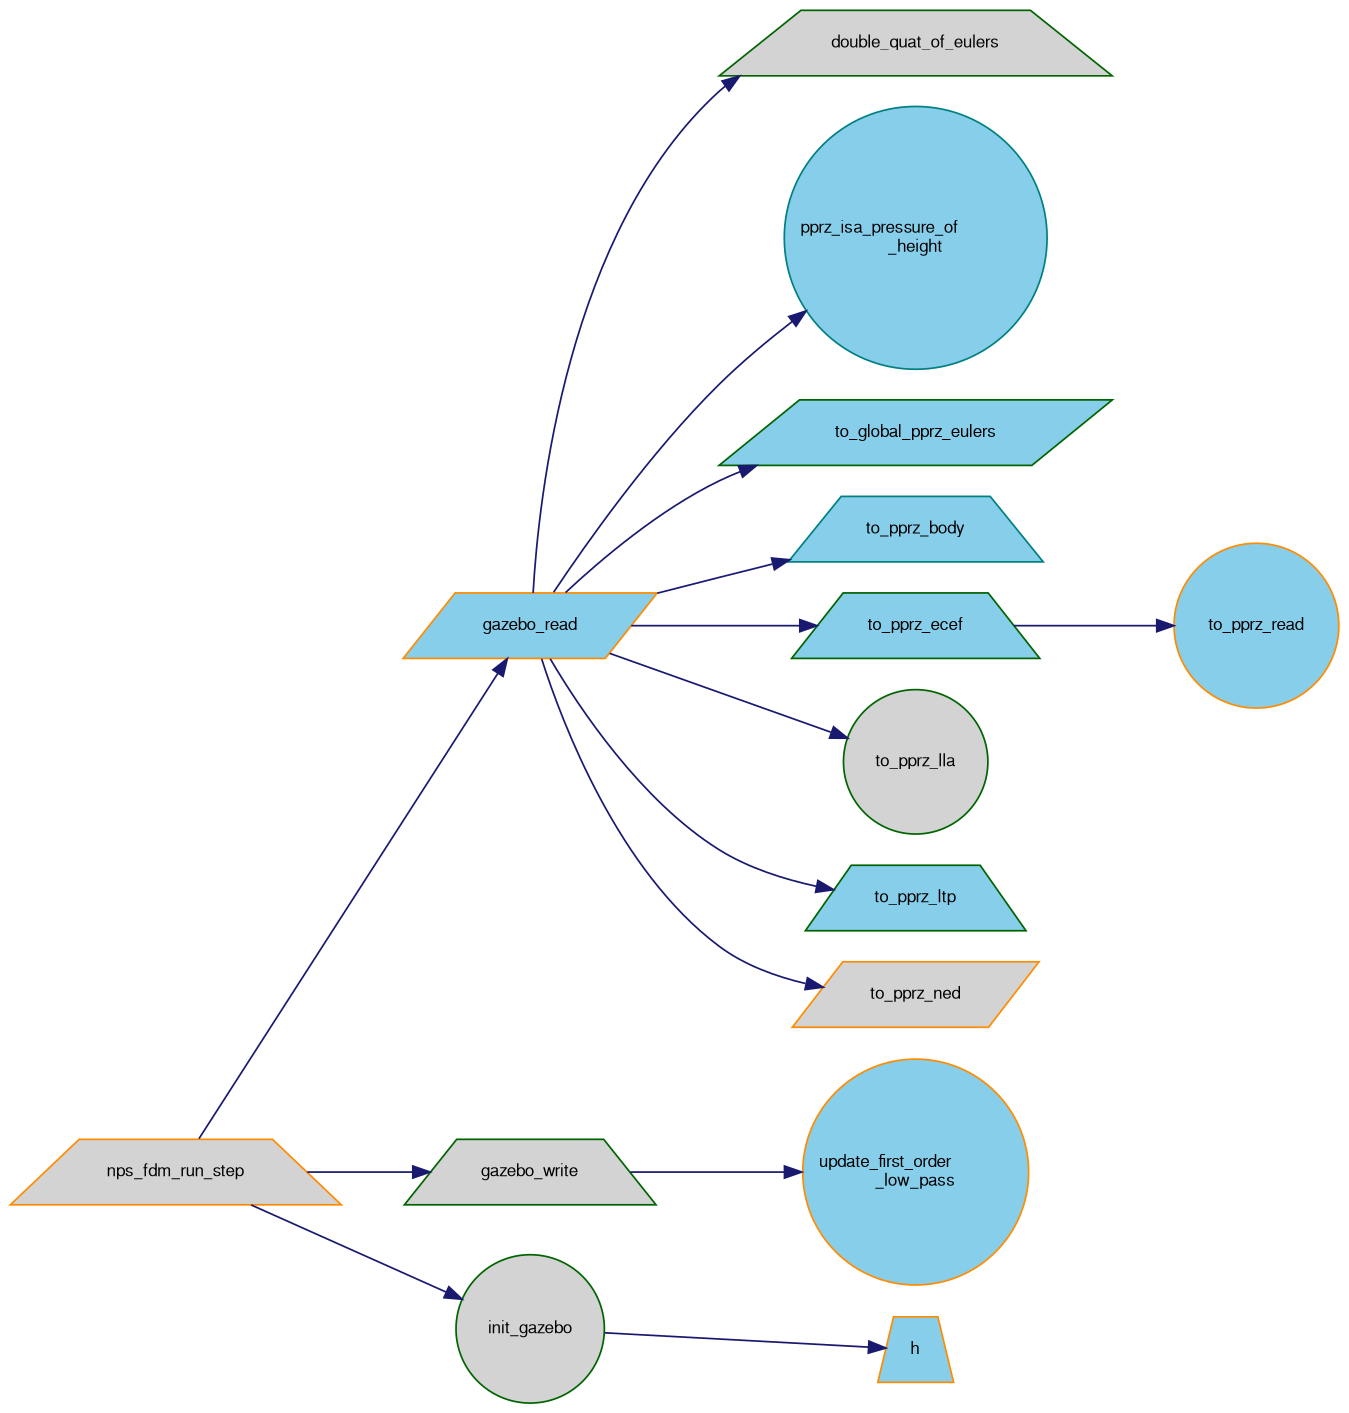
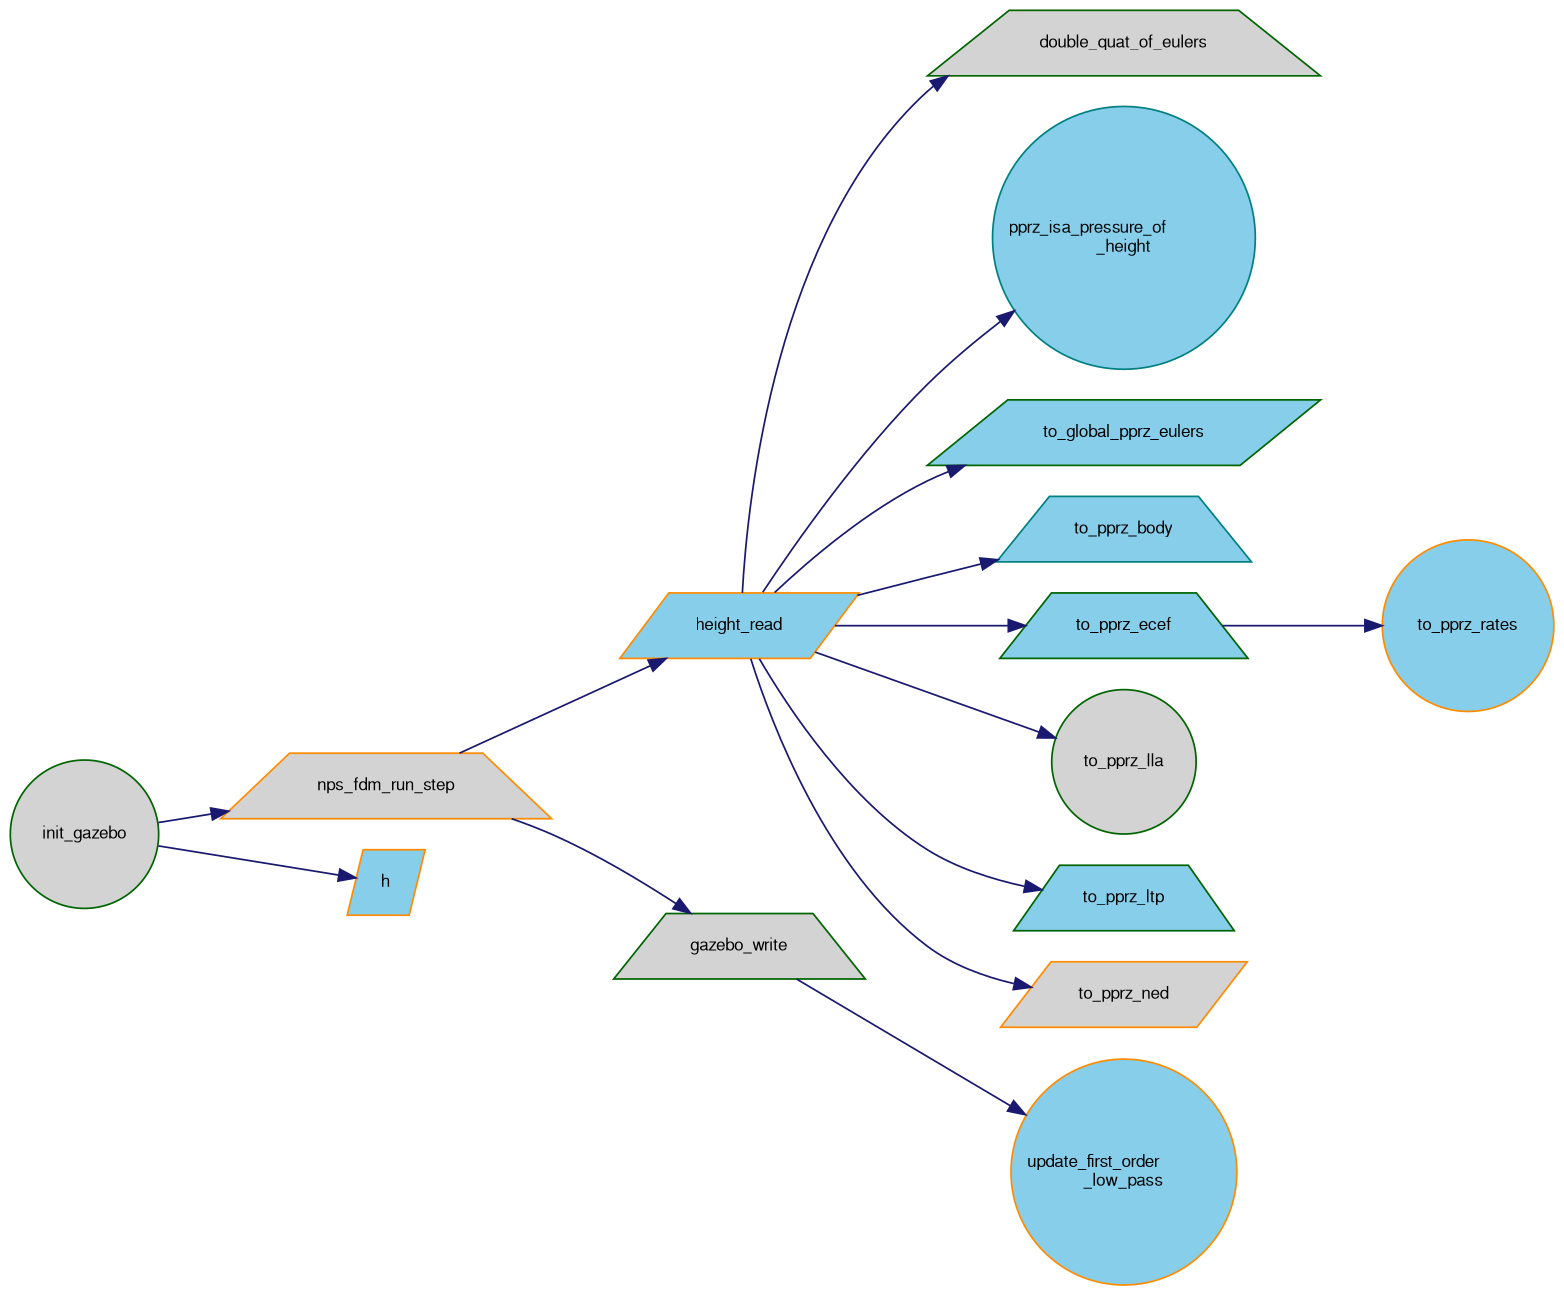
node "gazebo_read": label "gazebo_read" -> "height_read"
node "to_pprz_read": label "to_pprz_read" -> "to_pprz_rates"
edge "nps_fdm_run_step" -> "init_gazebo": reversed
node "h": shape trapezium -> parallelogram
